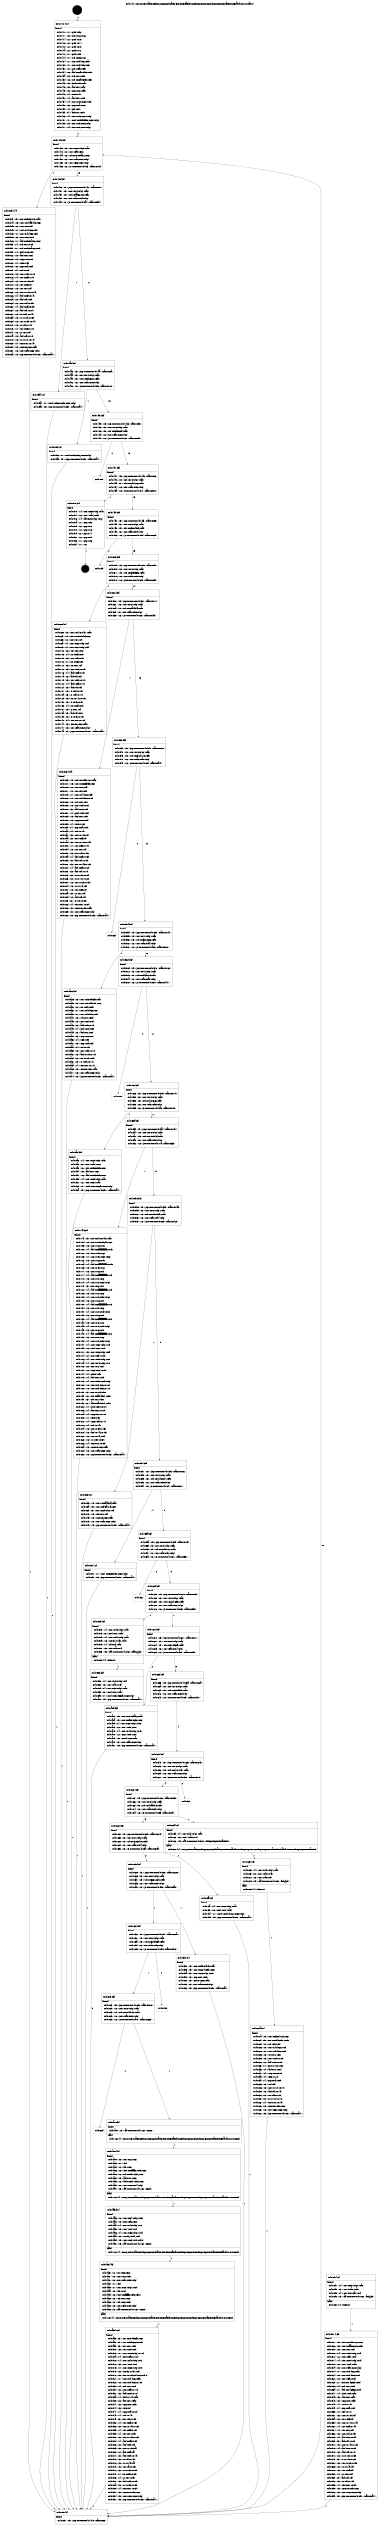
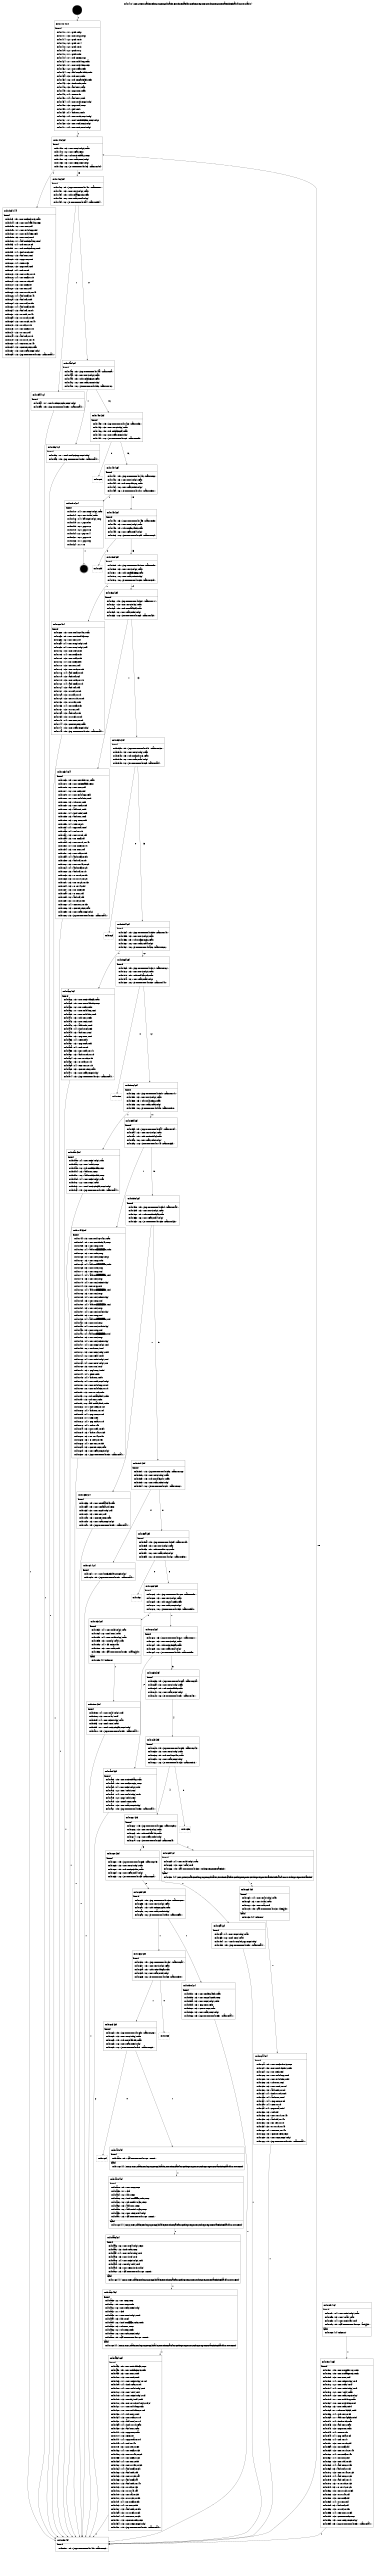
edge "0x4019e8 [29]" -> "0x401e51 [5]": added, label "1"
